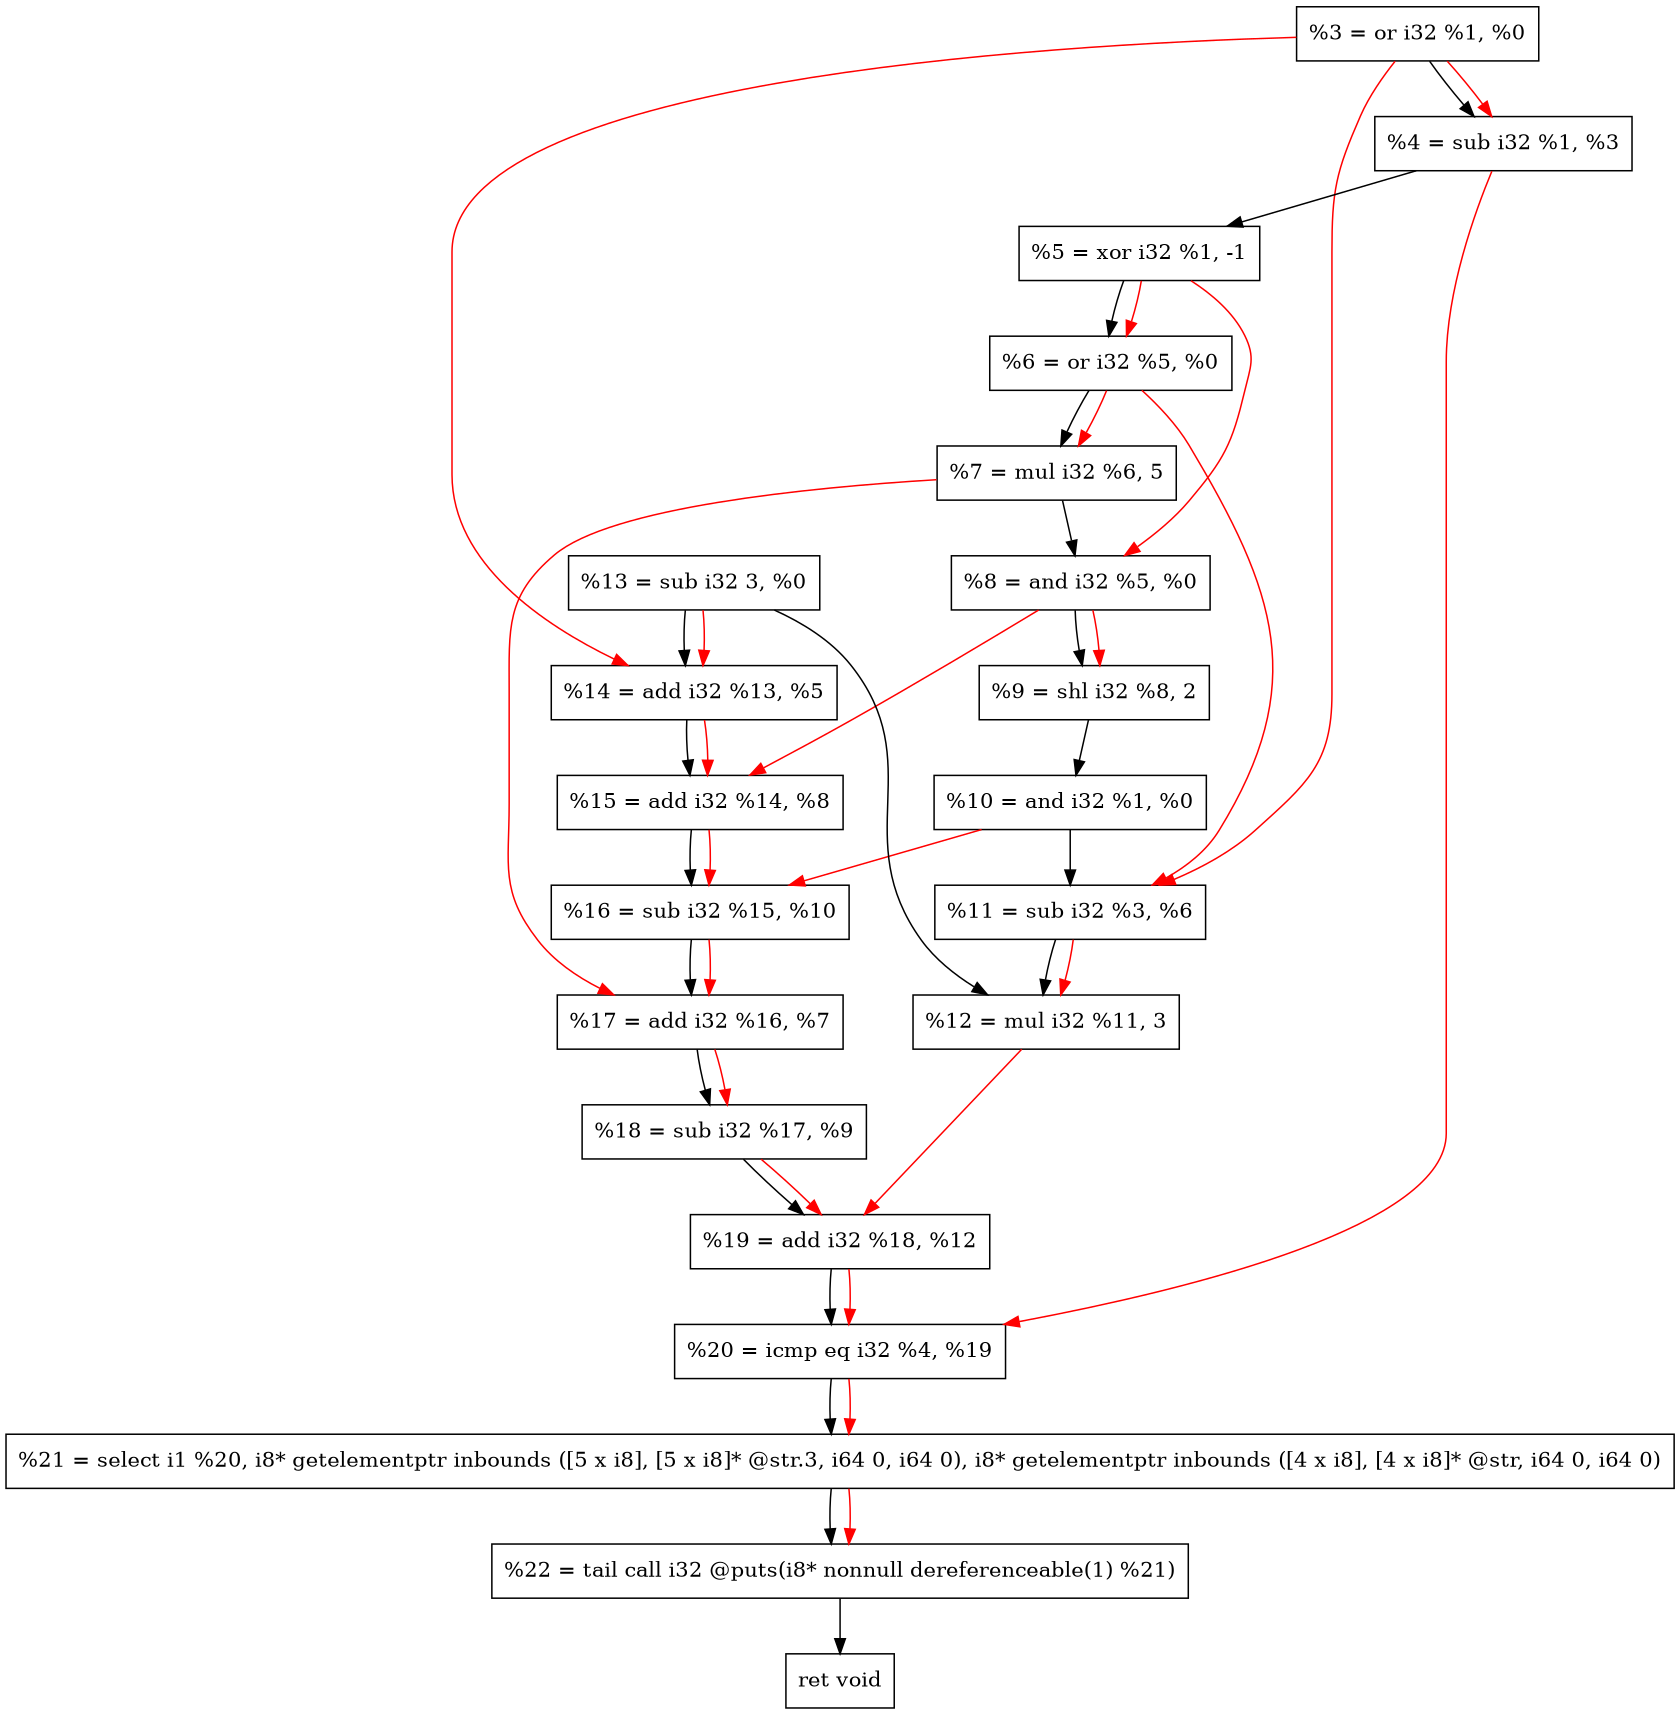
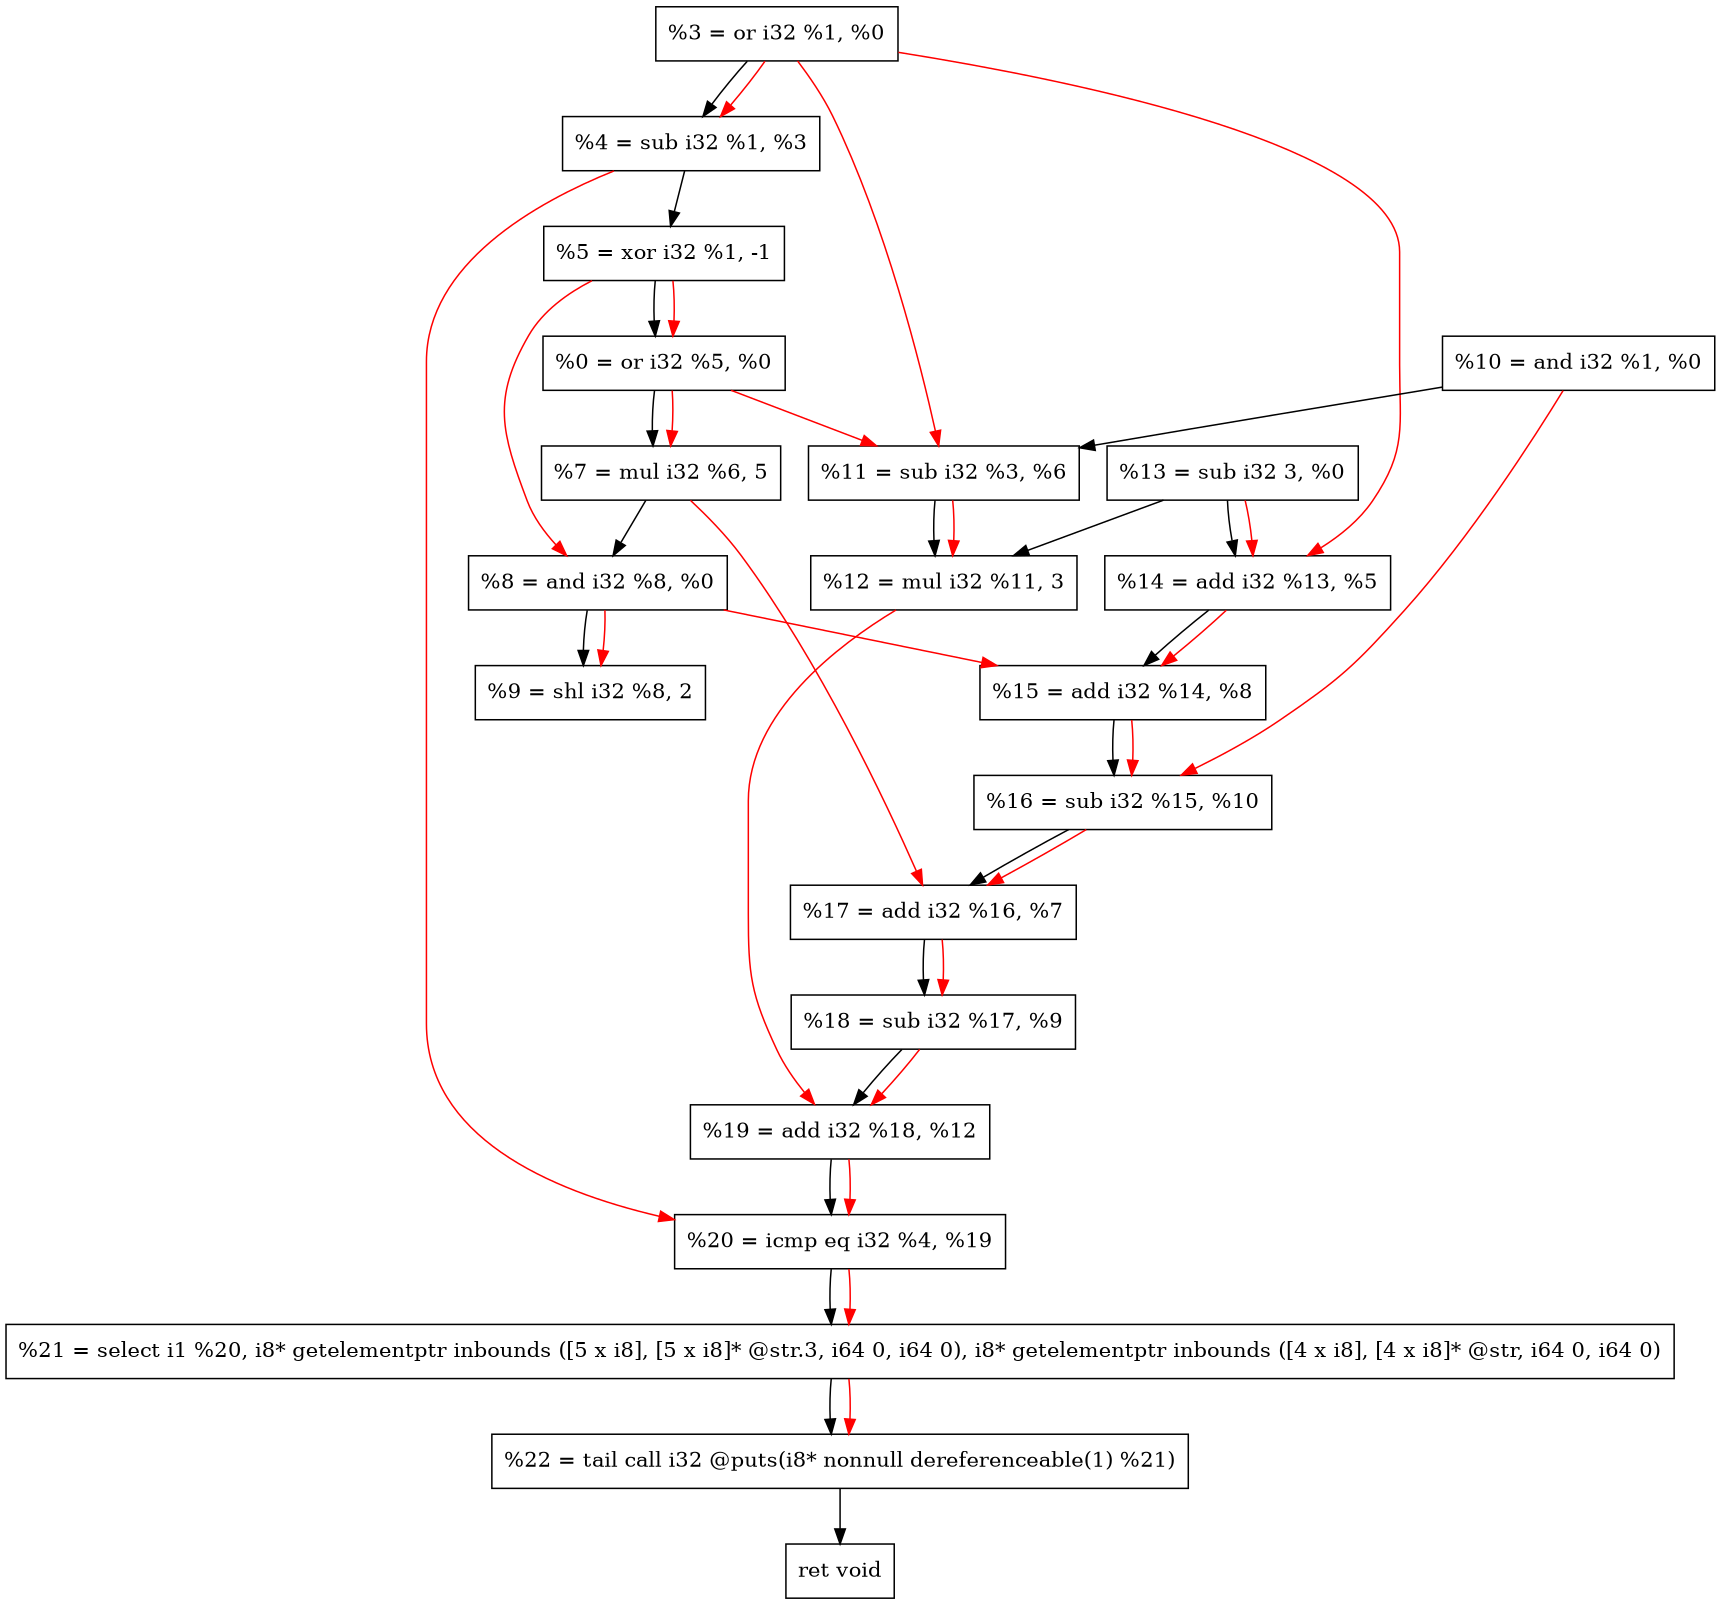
node "%6 = or i32 %5, %0": label "%6 = or i32 %5, %0" -> "%0 = or i32 %5, %0"
node "%8 = and i32 %5, %0": label "%8 = and i32 %5, %0" -> "%8 = and i32 %8, %0"
edge "%9 = shl i32 %8, 2" -> "%10 = and i32 %1, %0": removed
